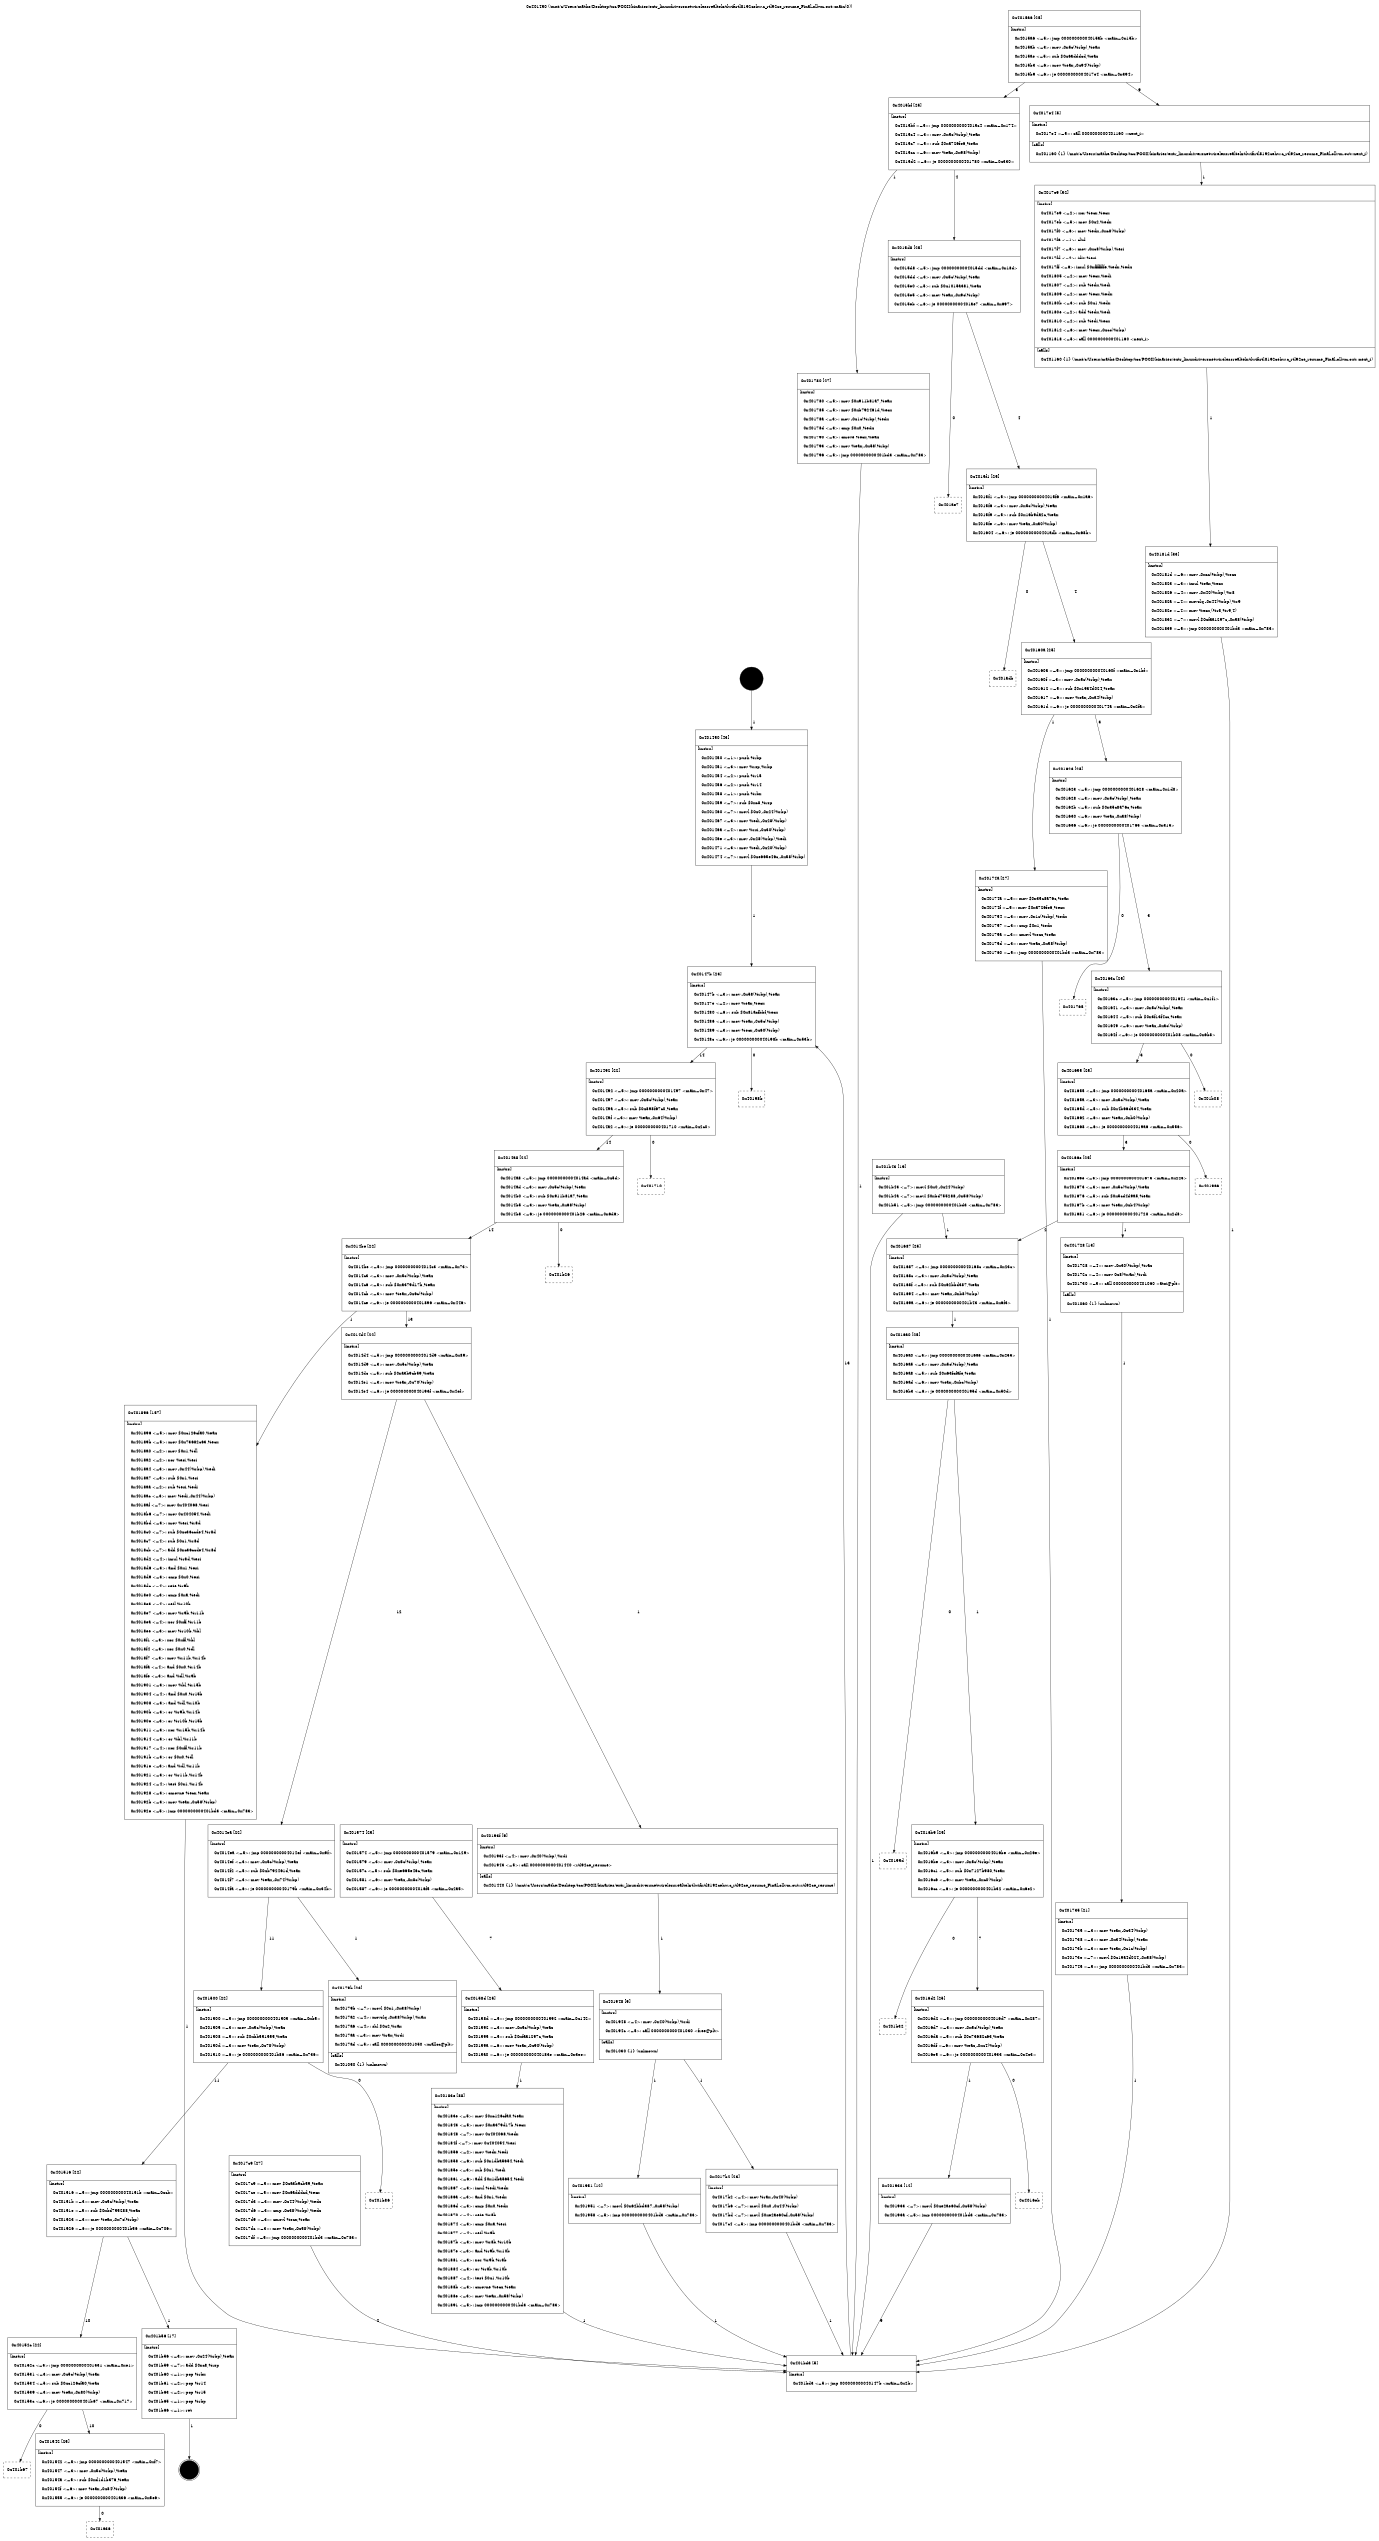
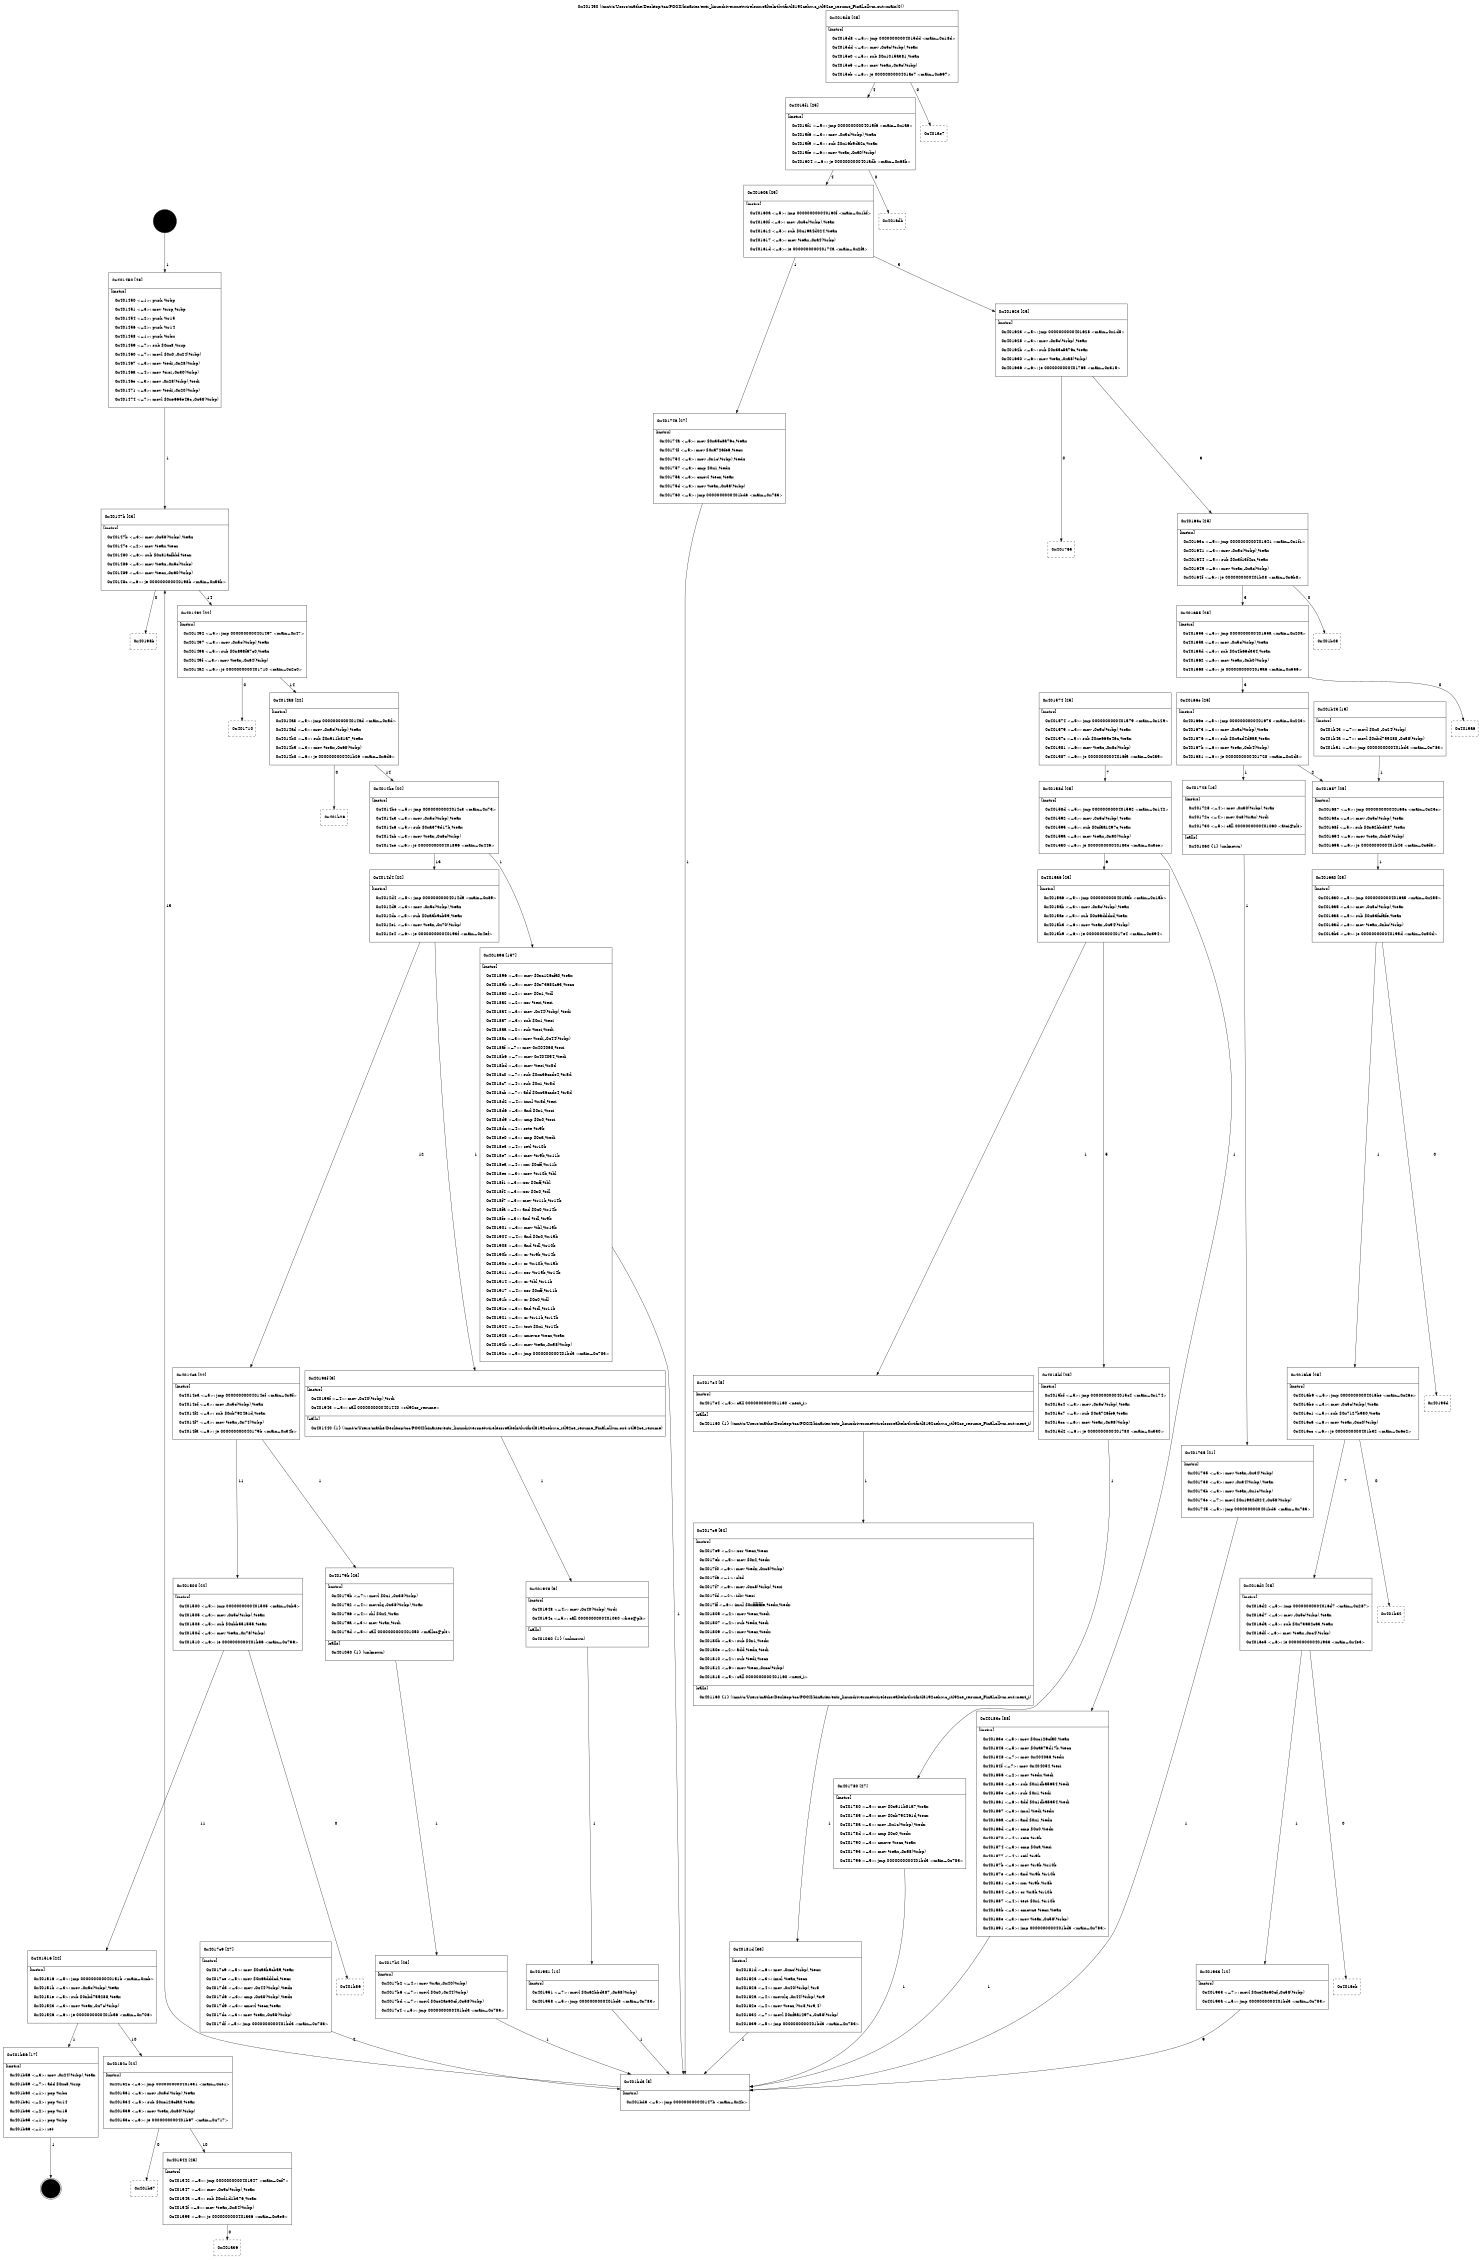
edge "0x4015a6 [25]" -> "0x4017e4 [5]": label " 9" -> " 1"
edge "0x4015bf [25]" -> "0x4015d8 [25]": removed, label "4"
edge "0x40158d [25]" -> "0x4015a6 [25]": added, label "6"
edge "0x401b43 [19]" -> "0x401bd3 [5]": removed, label "1"
edge "0x401948 [9]" -> "0x4017b2 [23]": now "0x40179b [23]" -> "0x4017b2 [23]"
